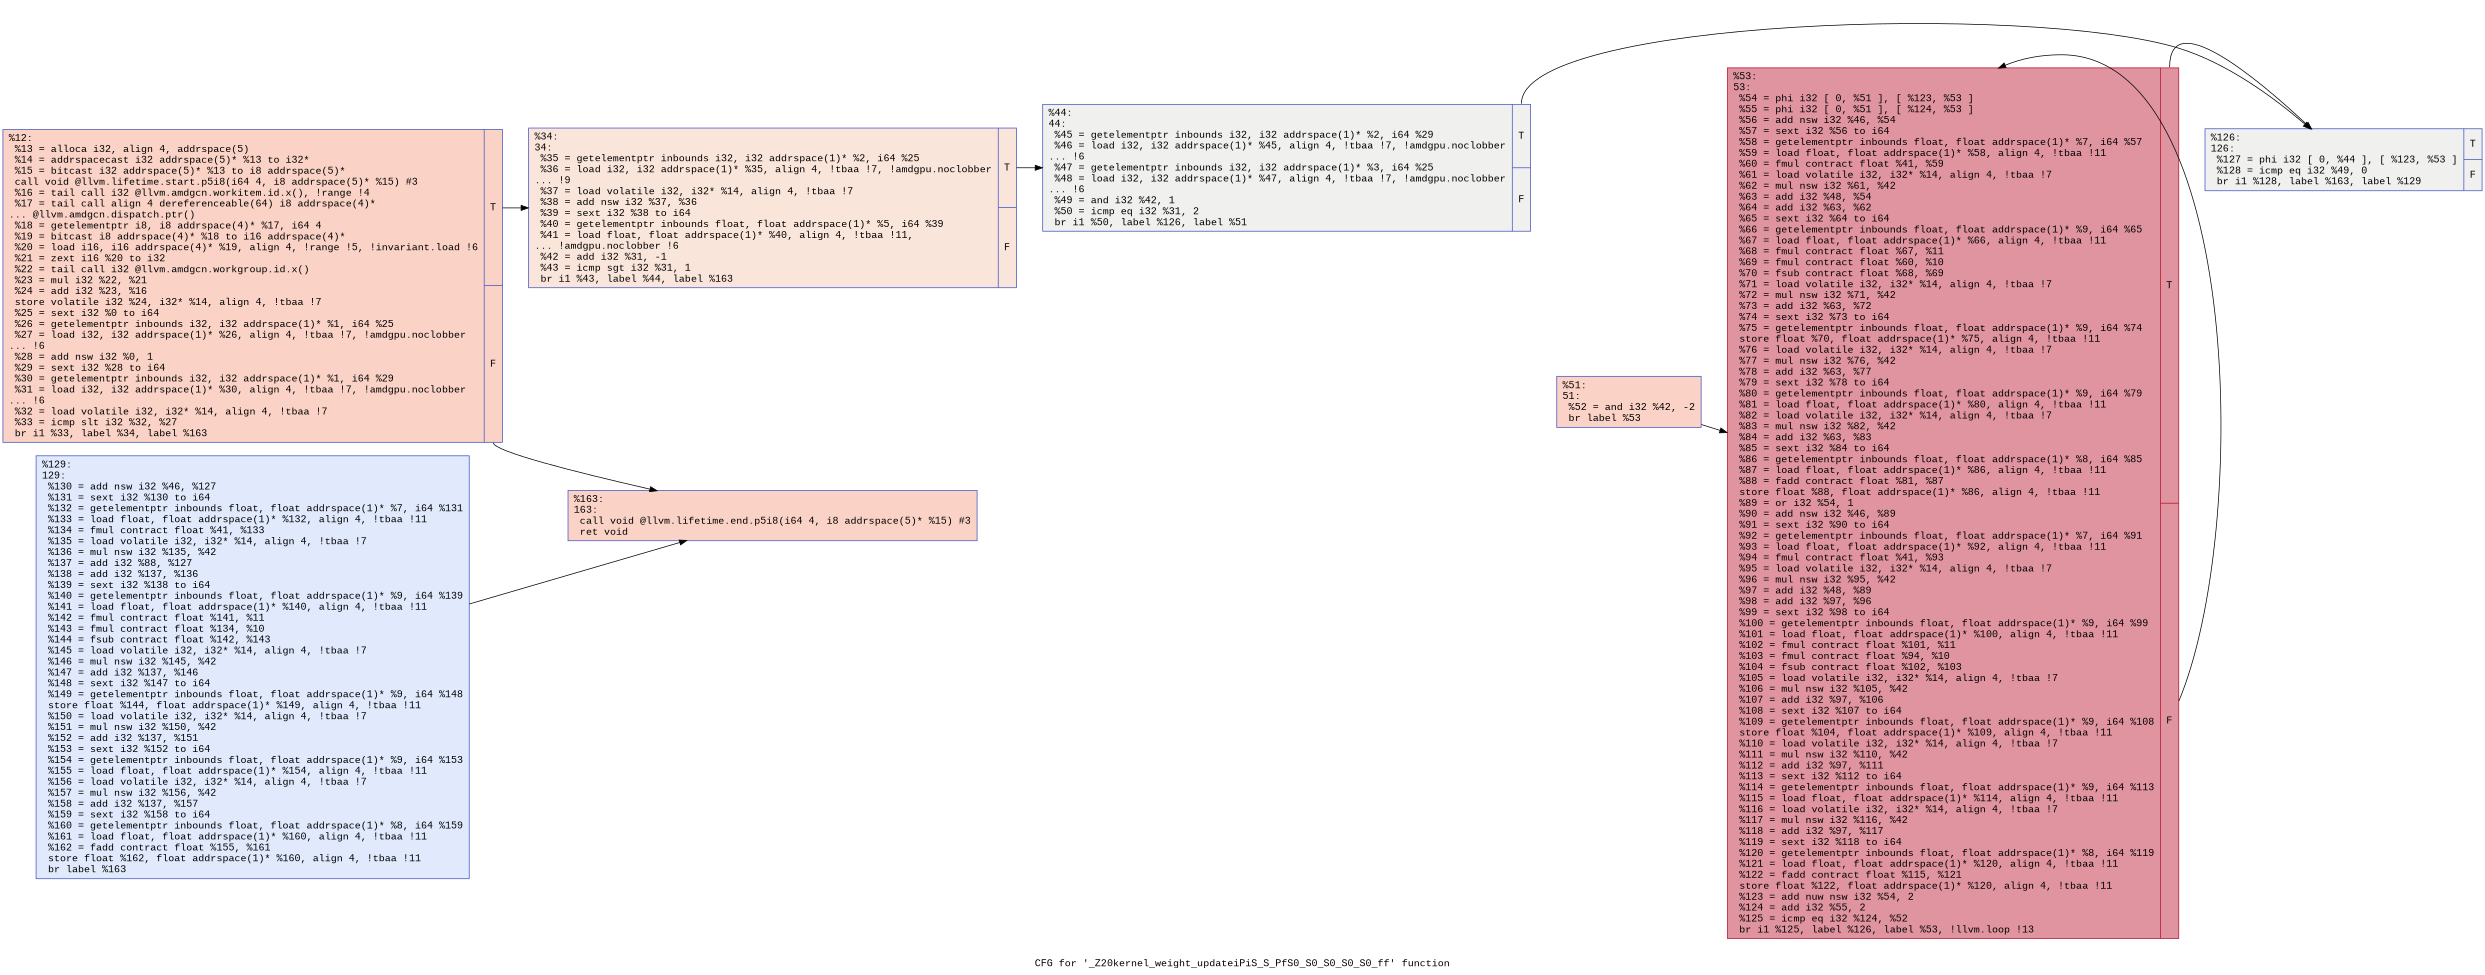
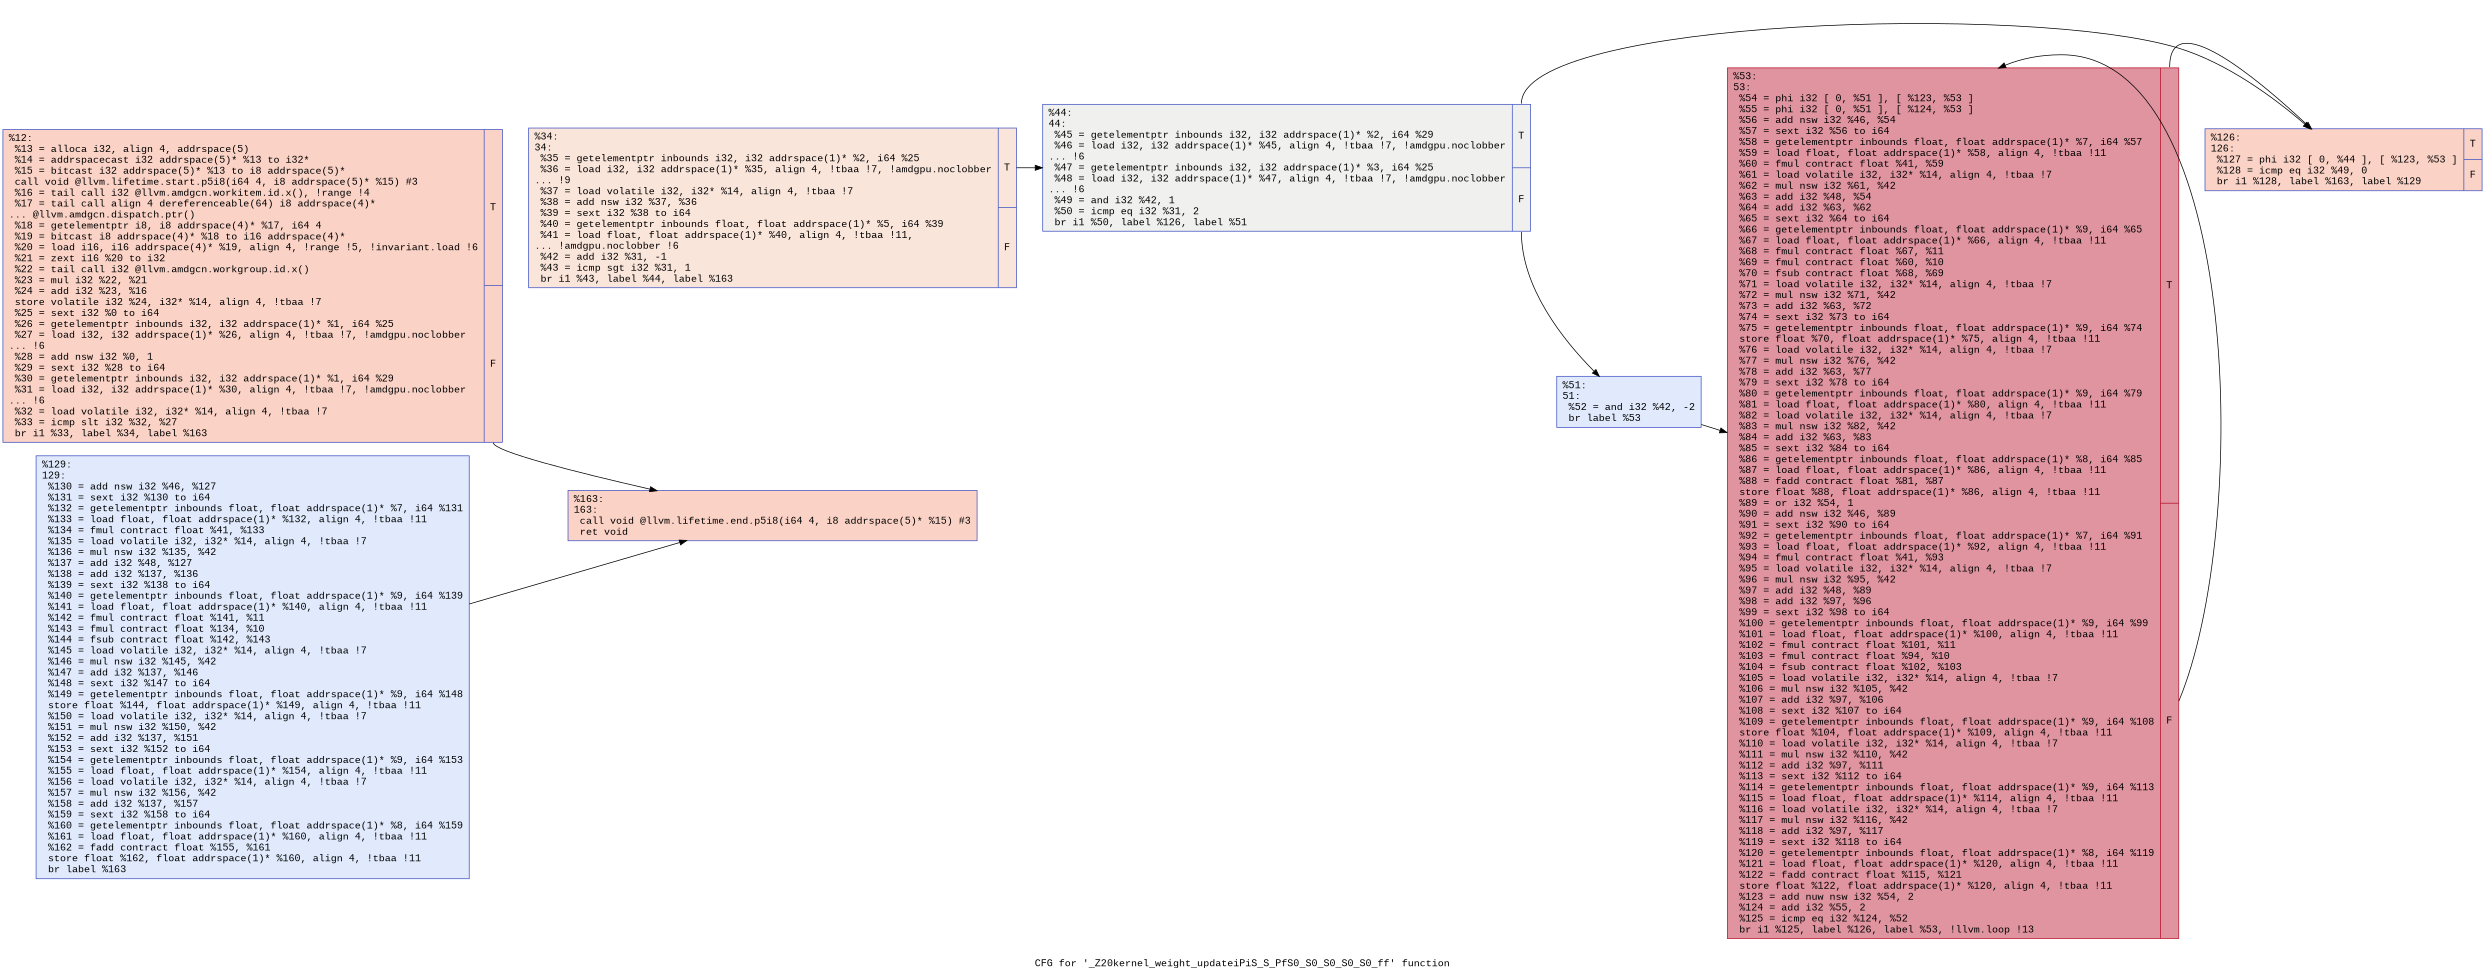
node "%126:": fillcolor #dedcdb70 -> #f59c7d70
edge "%12:" -> "%34:": removed
edge "%44:" -> "%51:": added
node "%51:": fillcolor #f59c7d70 -> #b9d0f970
node "%129:": text "%137 = add i32 %88, %127" -> "%137 = add i32 %48, %127"
